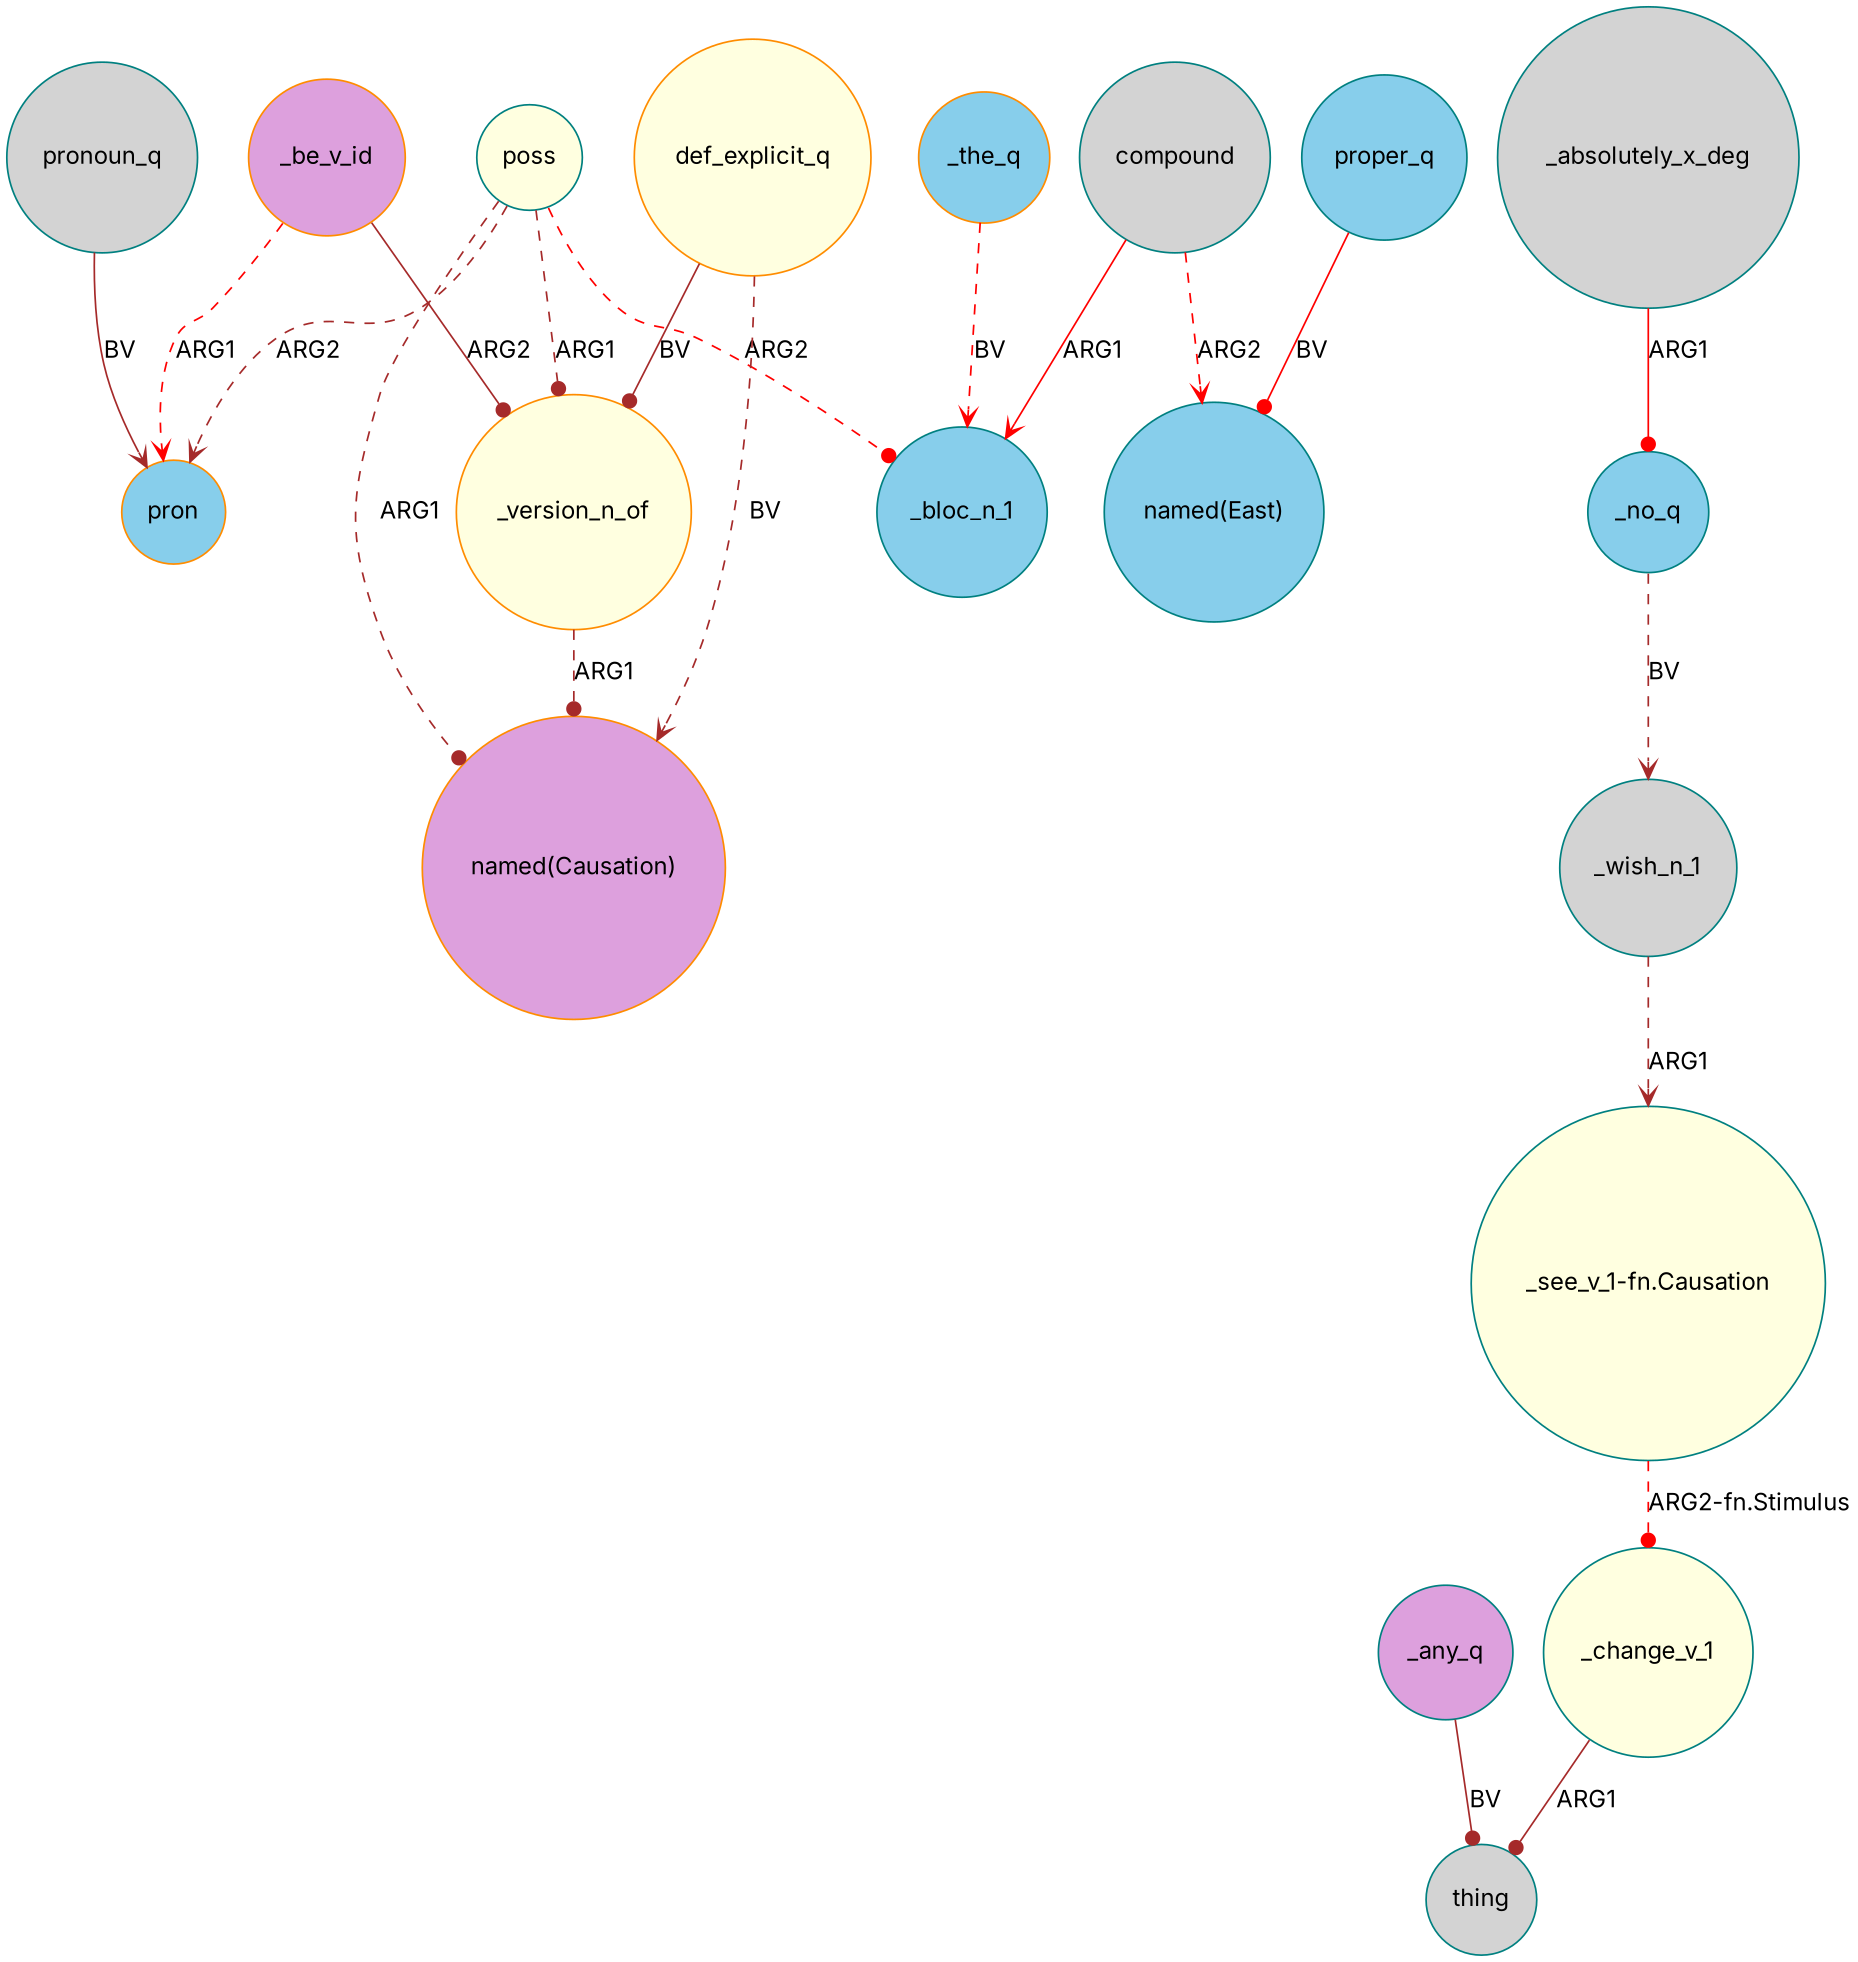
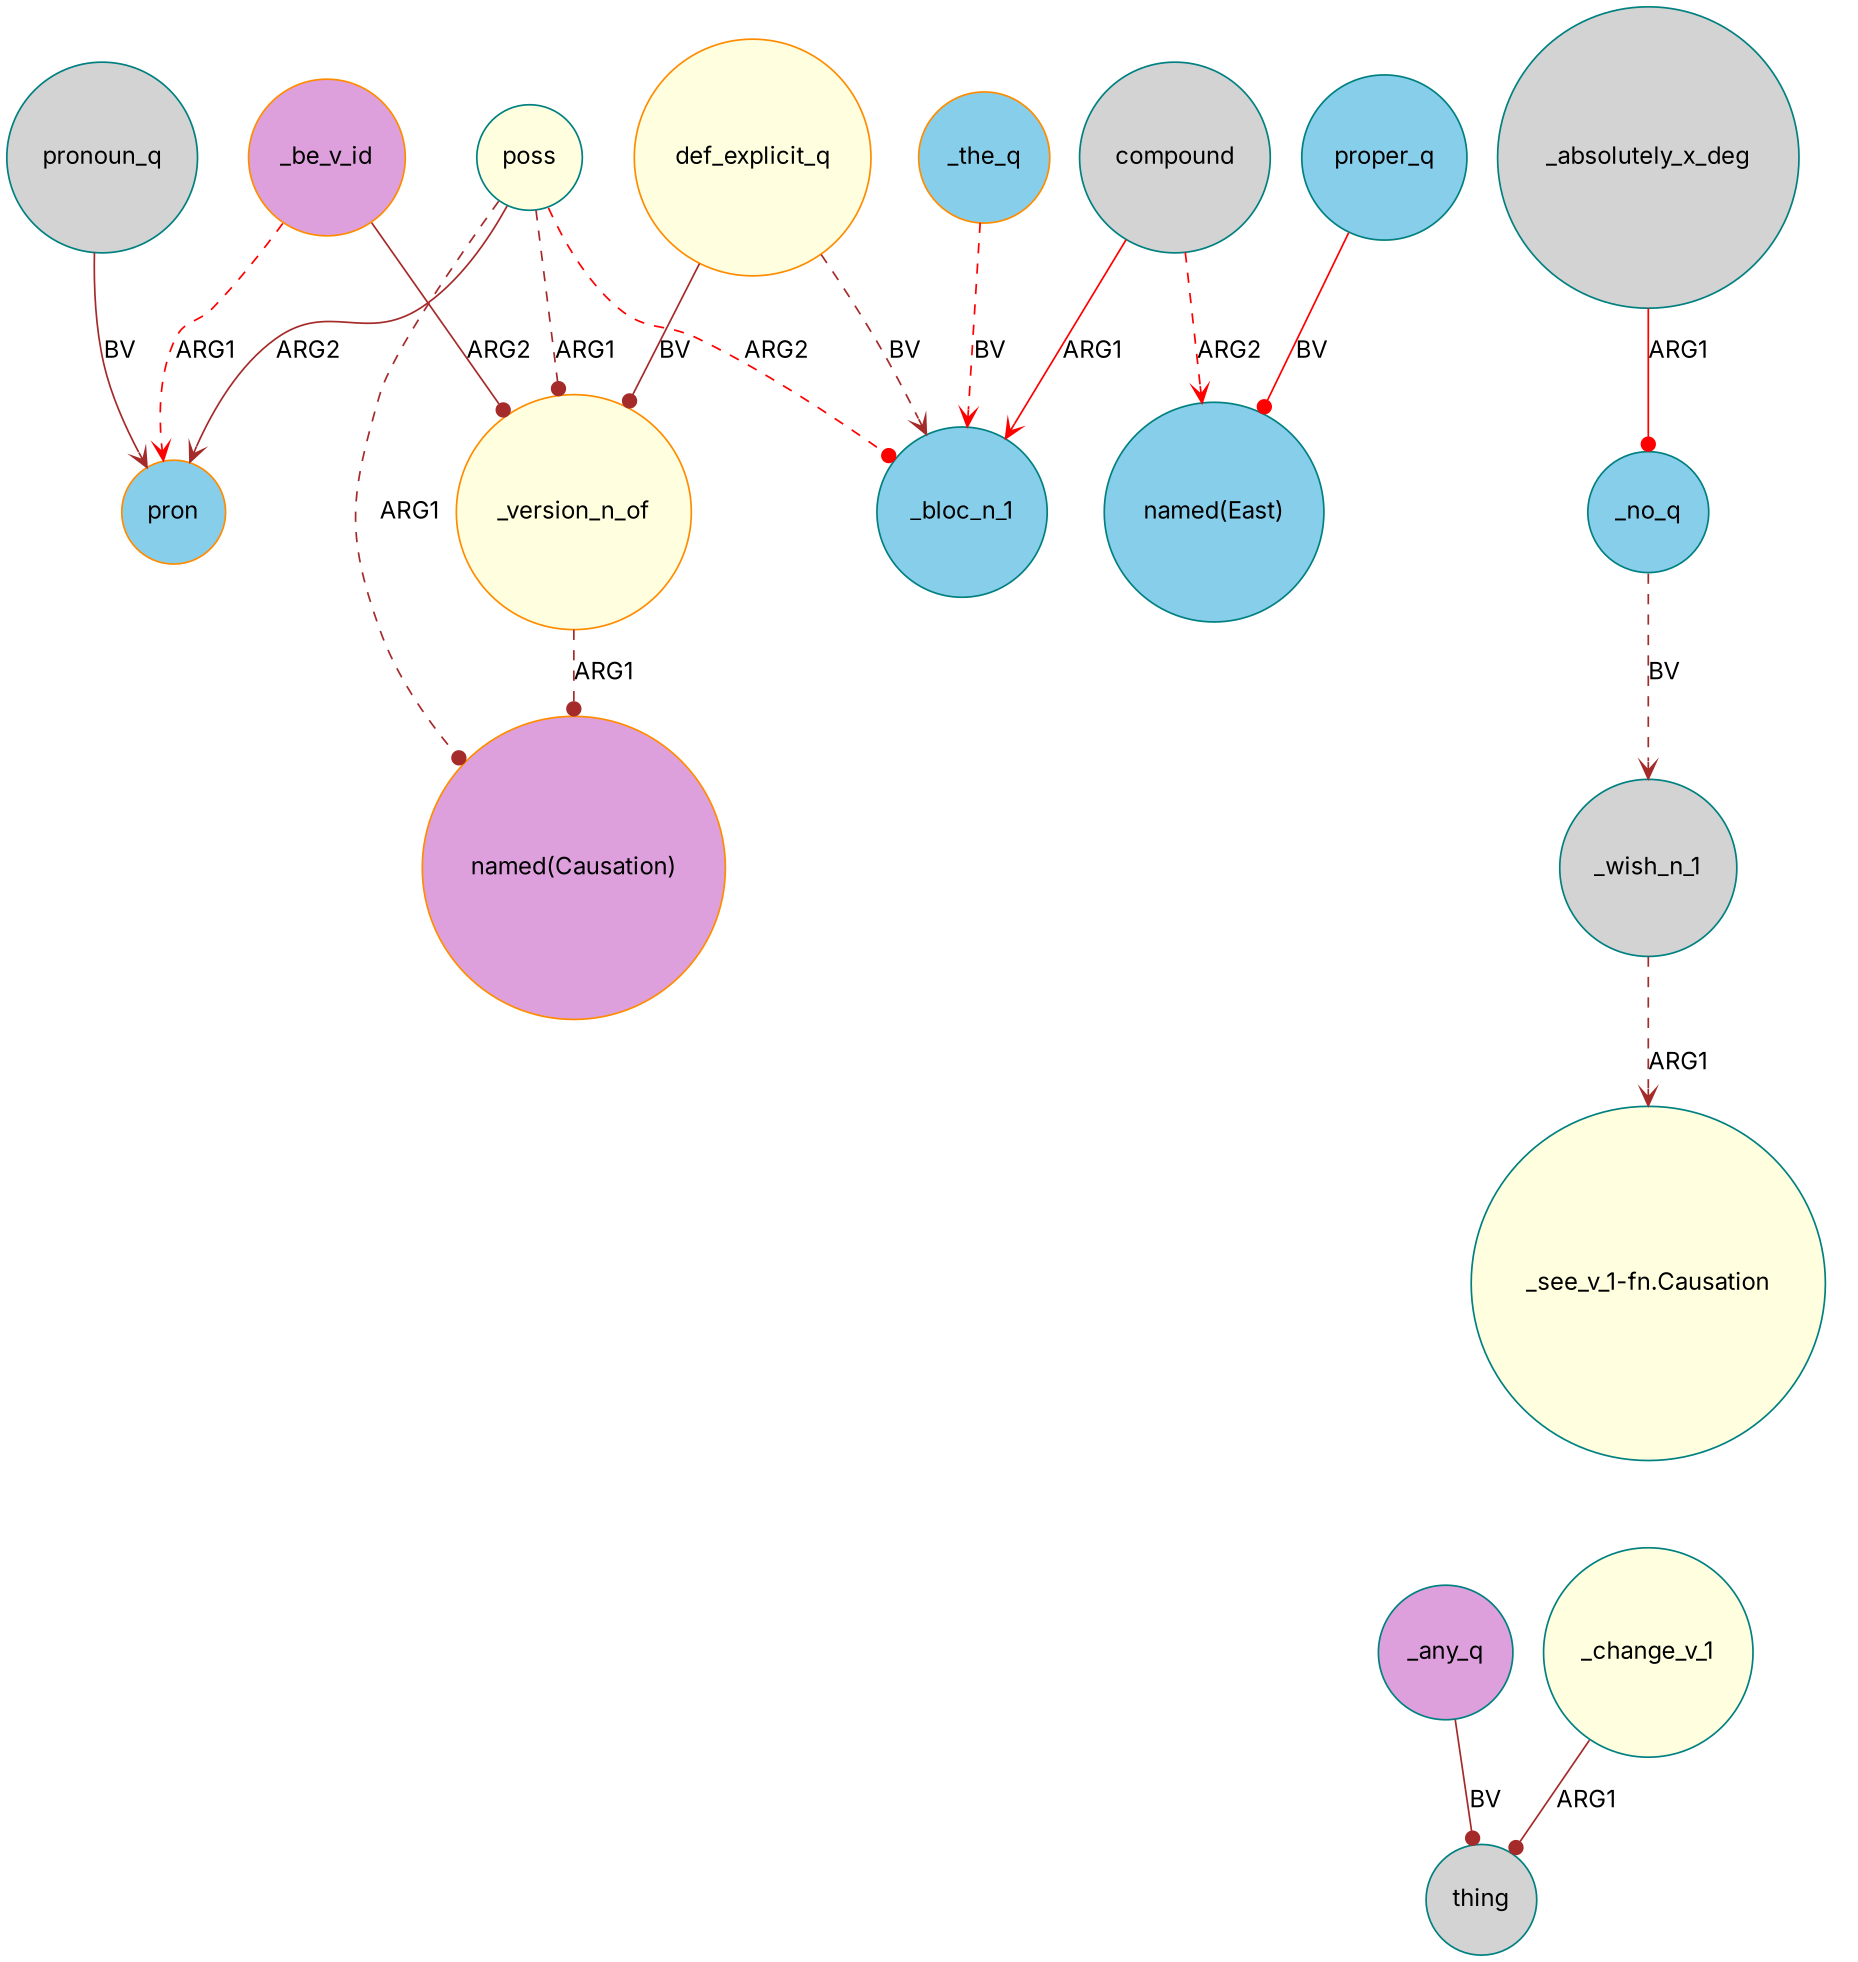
edge "poss" -> "pron": style dashed -> solid
edge "def_explicit_q" -> "named(Causation)": now "def_explicit_q" -> "_bloc_n_1"
edge "_see_v_1-fn.Causation" -> "_change_v_1": removed, label "ARG2-fn.Stimulus"
